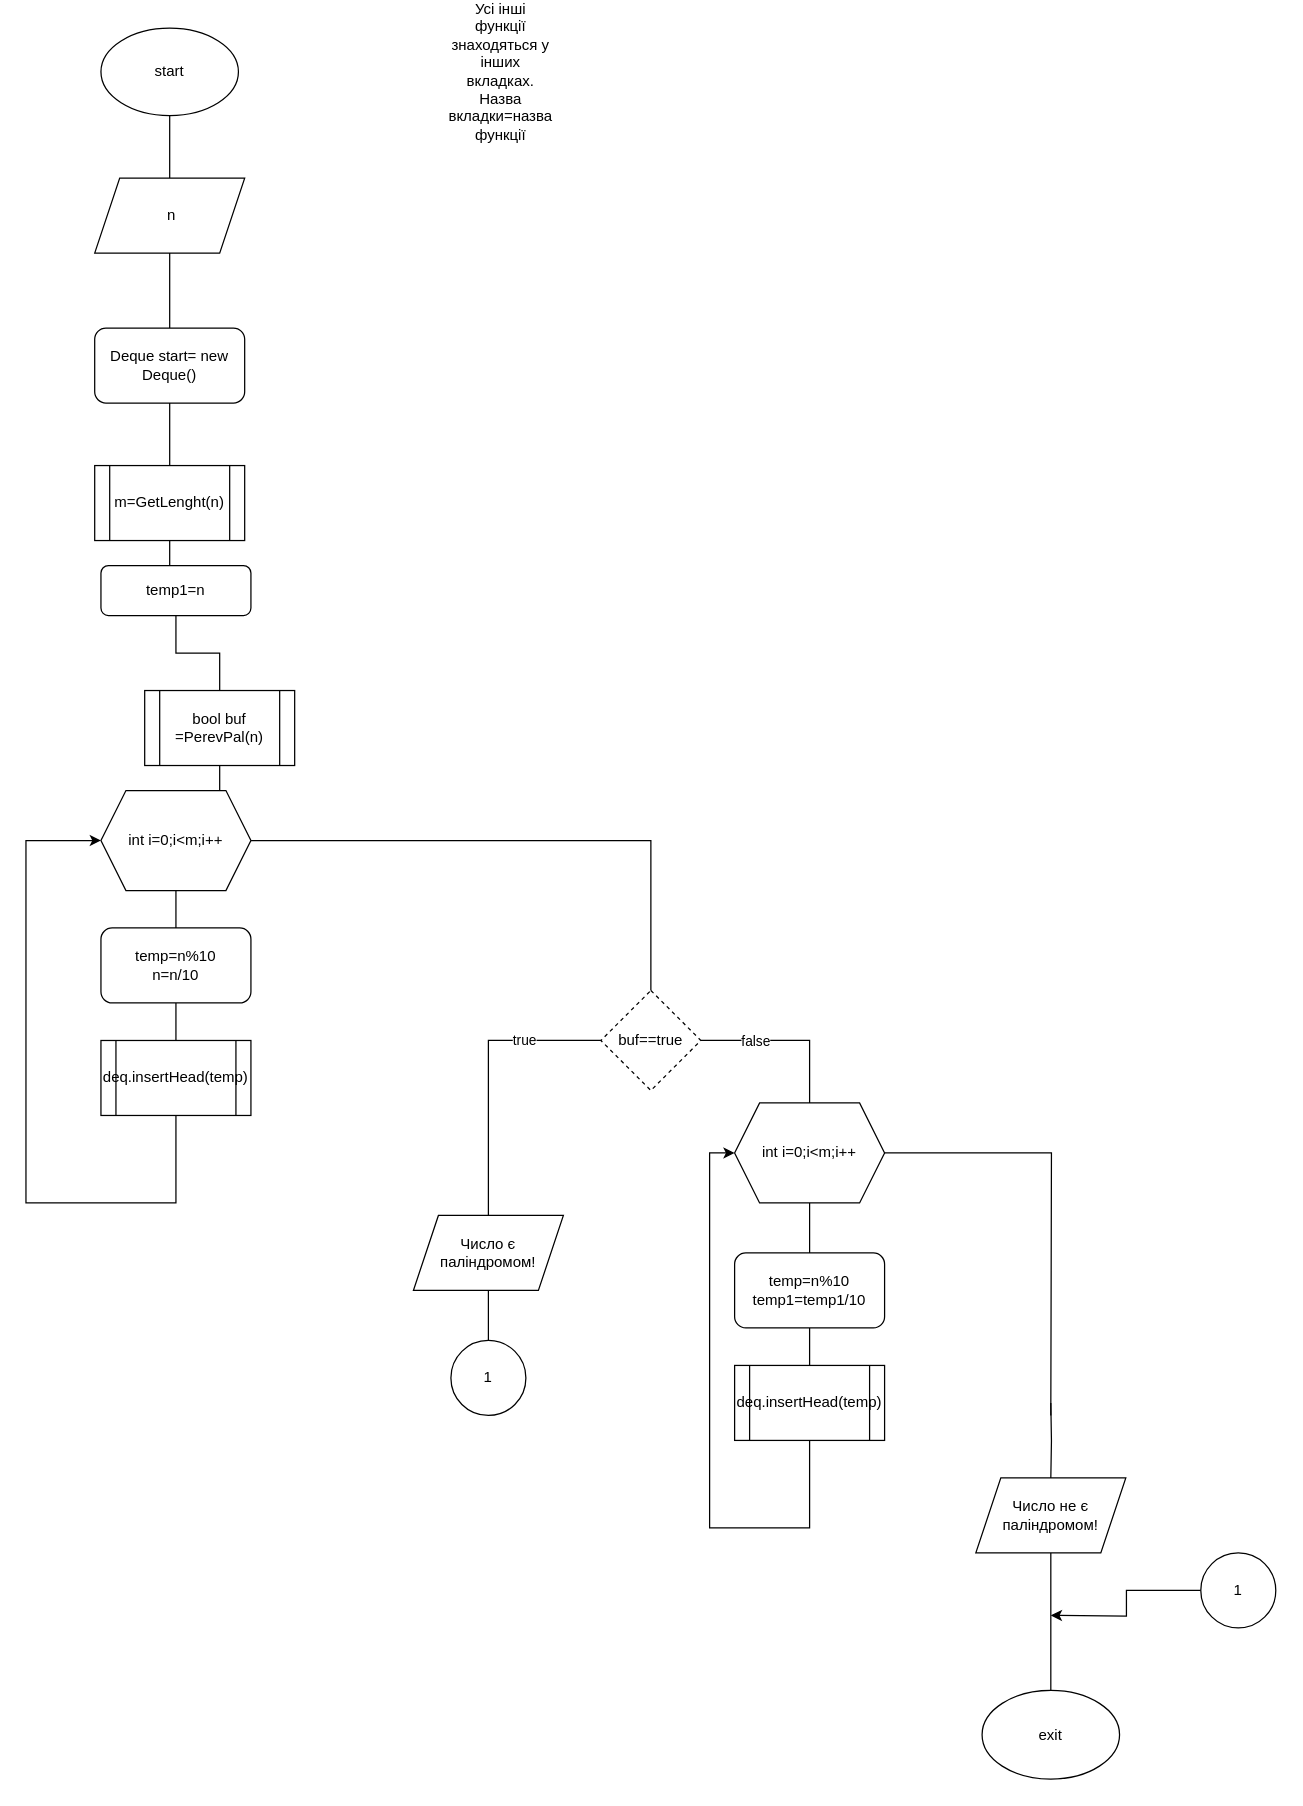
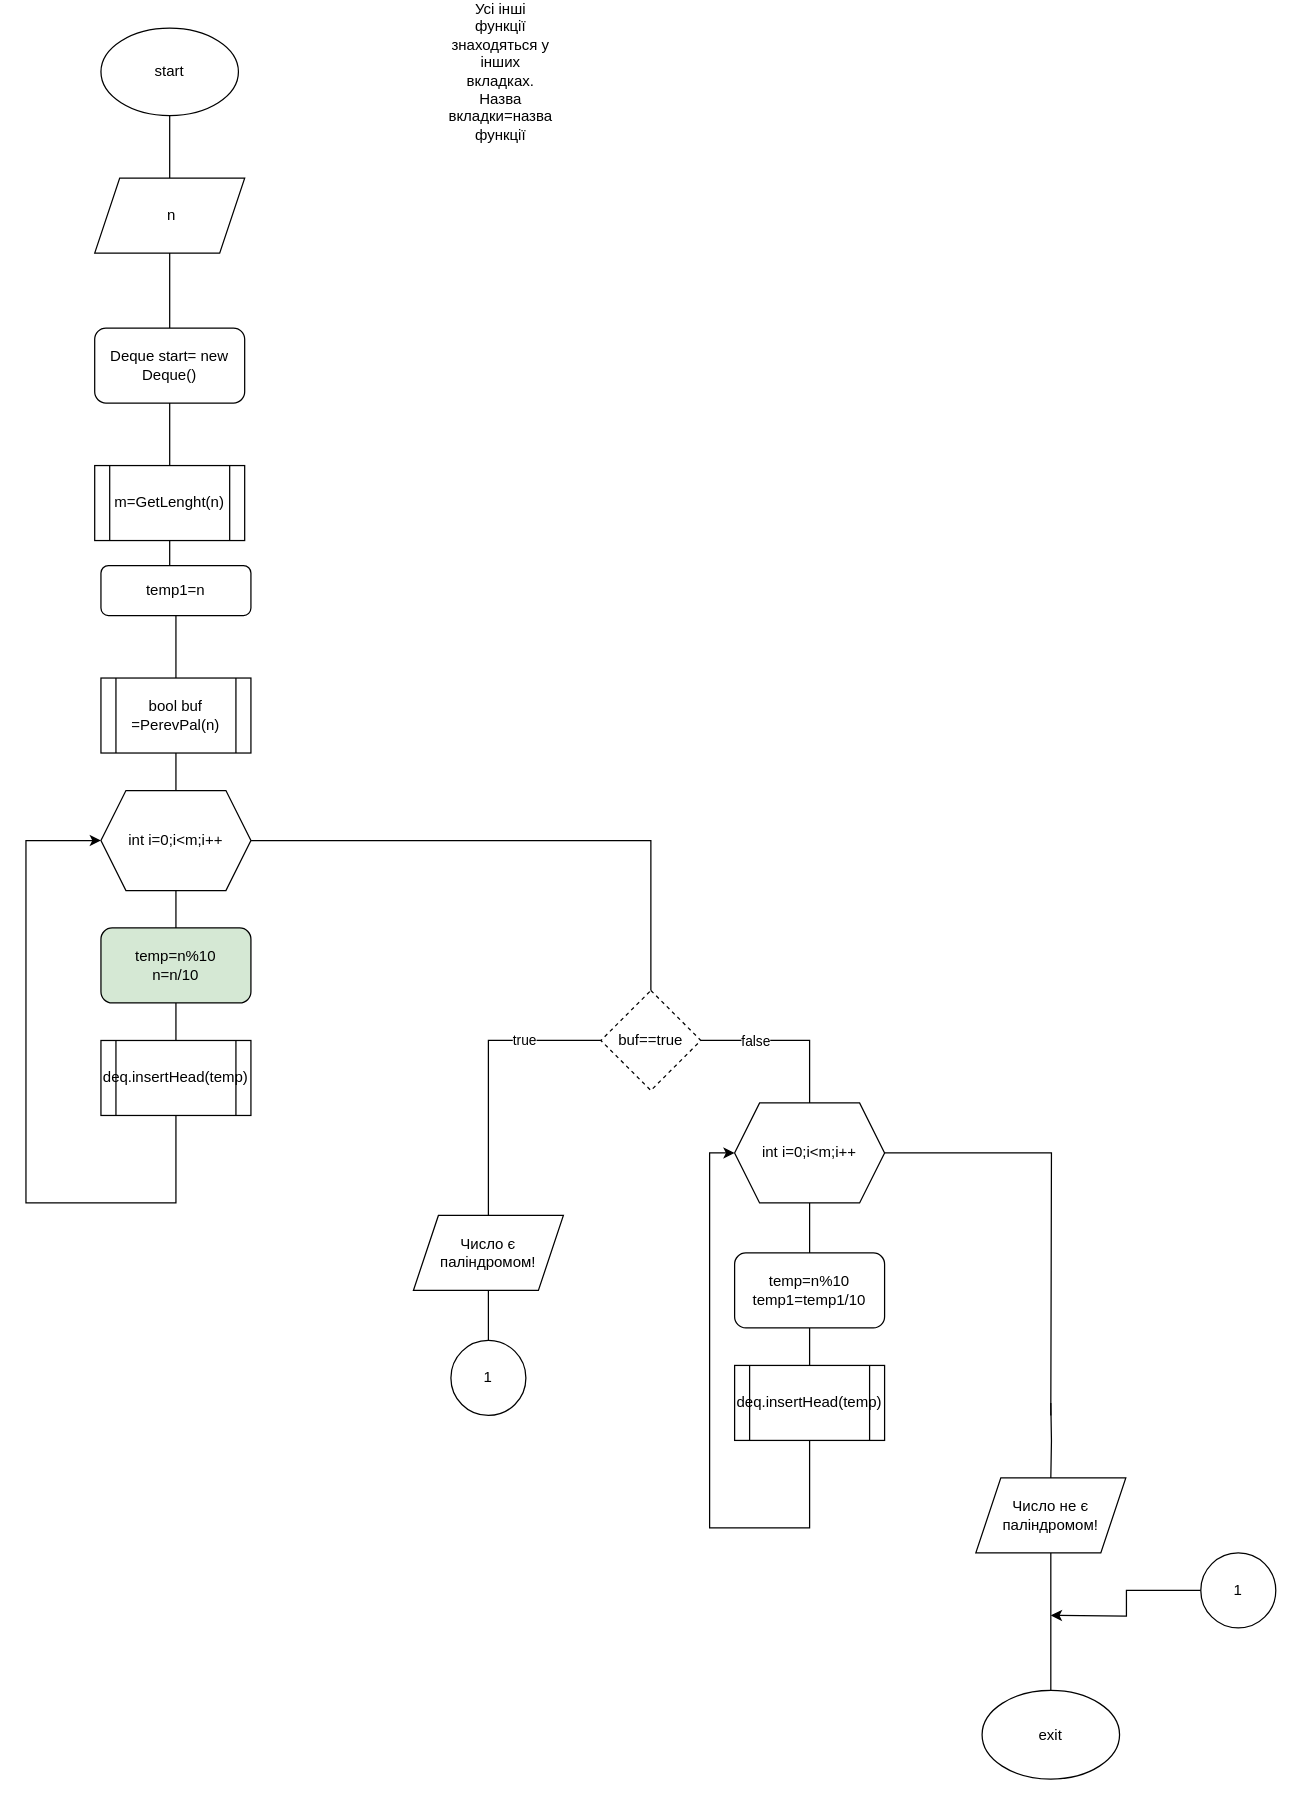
node "bool buf =PerevPal(n)": moved (219, 728) -> (176, 716)
node "temp=n%10 n=n/10": fillcolor #ffffff -> #d5e8d4
